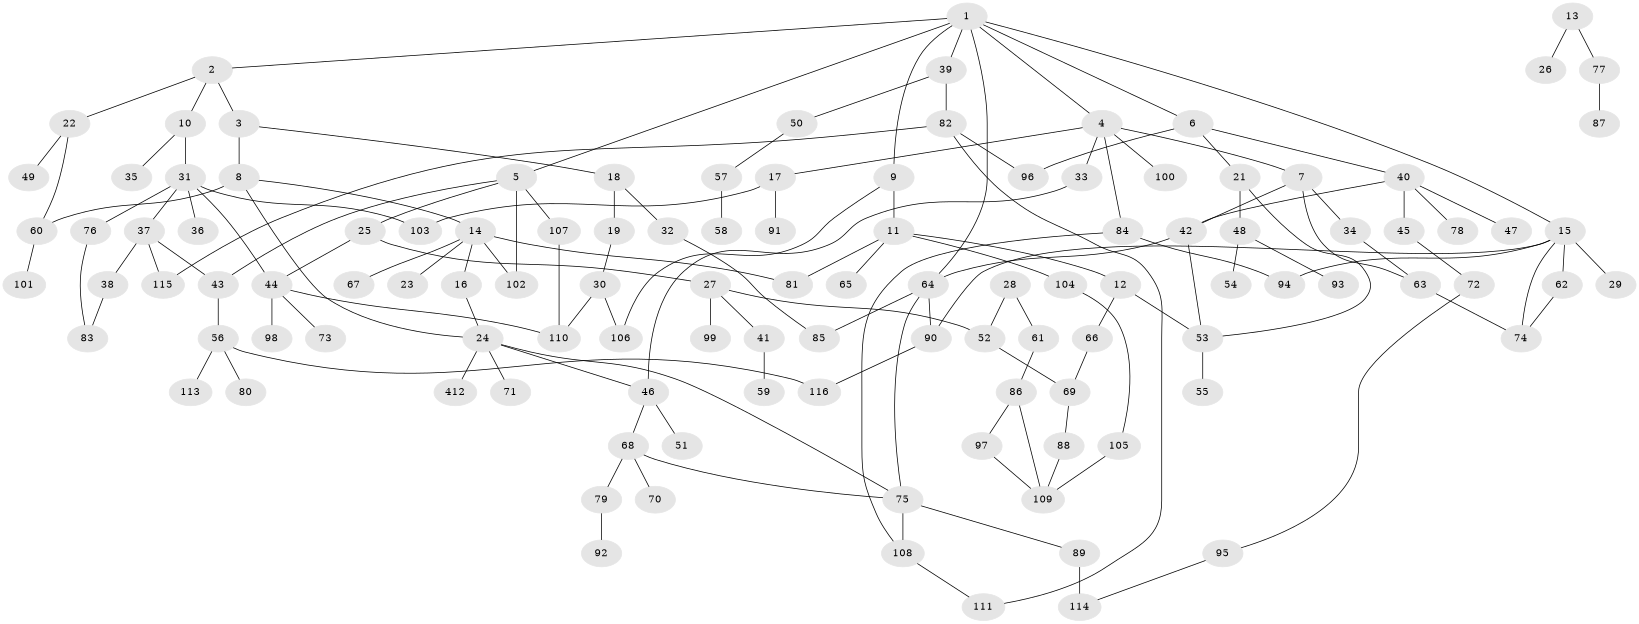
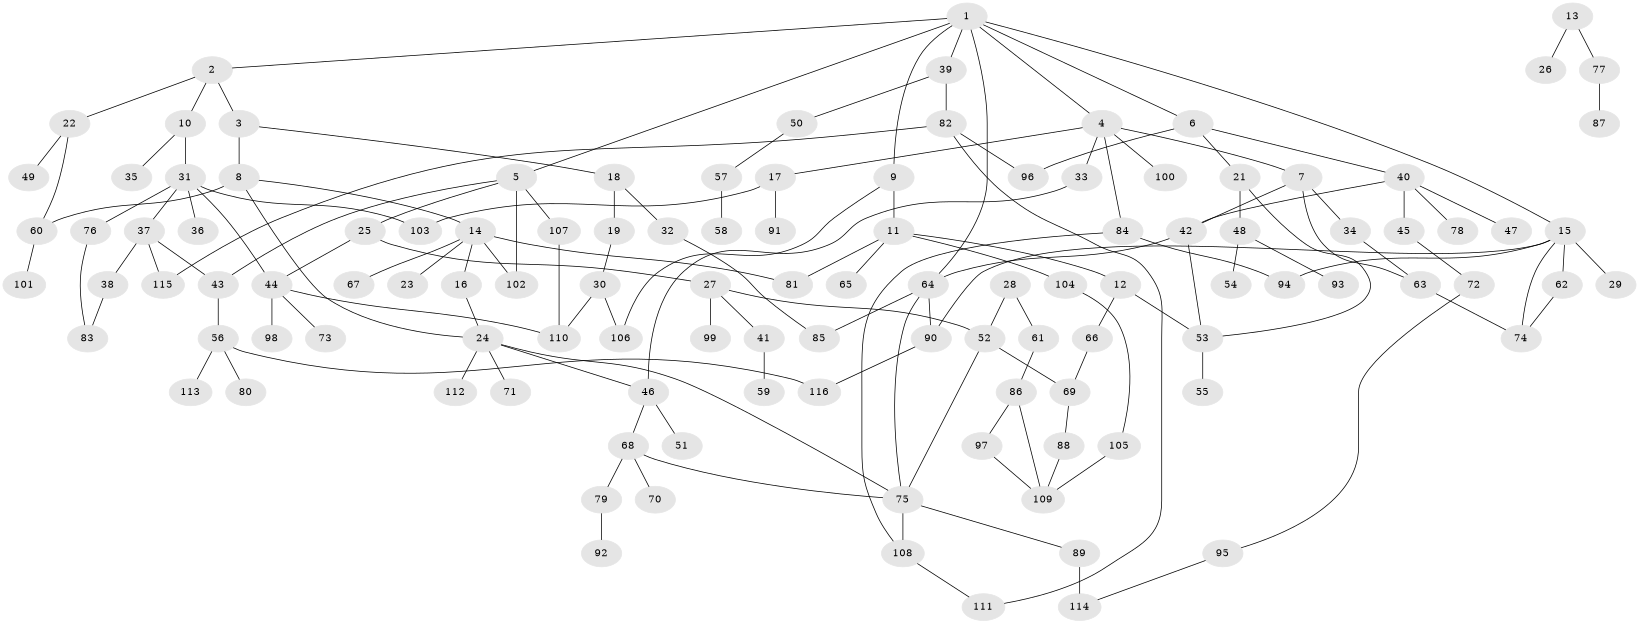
node "412": label "412" -> "112"
edge "52" -- "75": added
